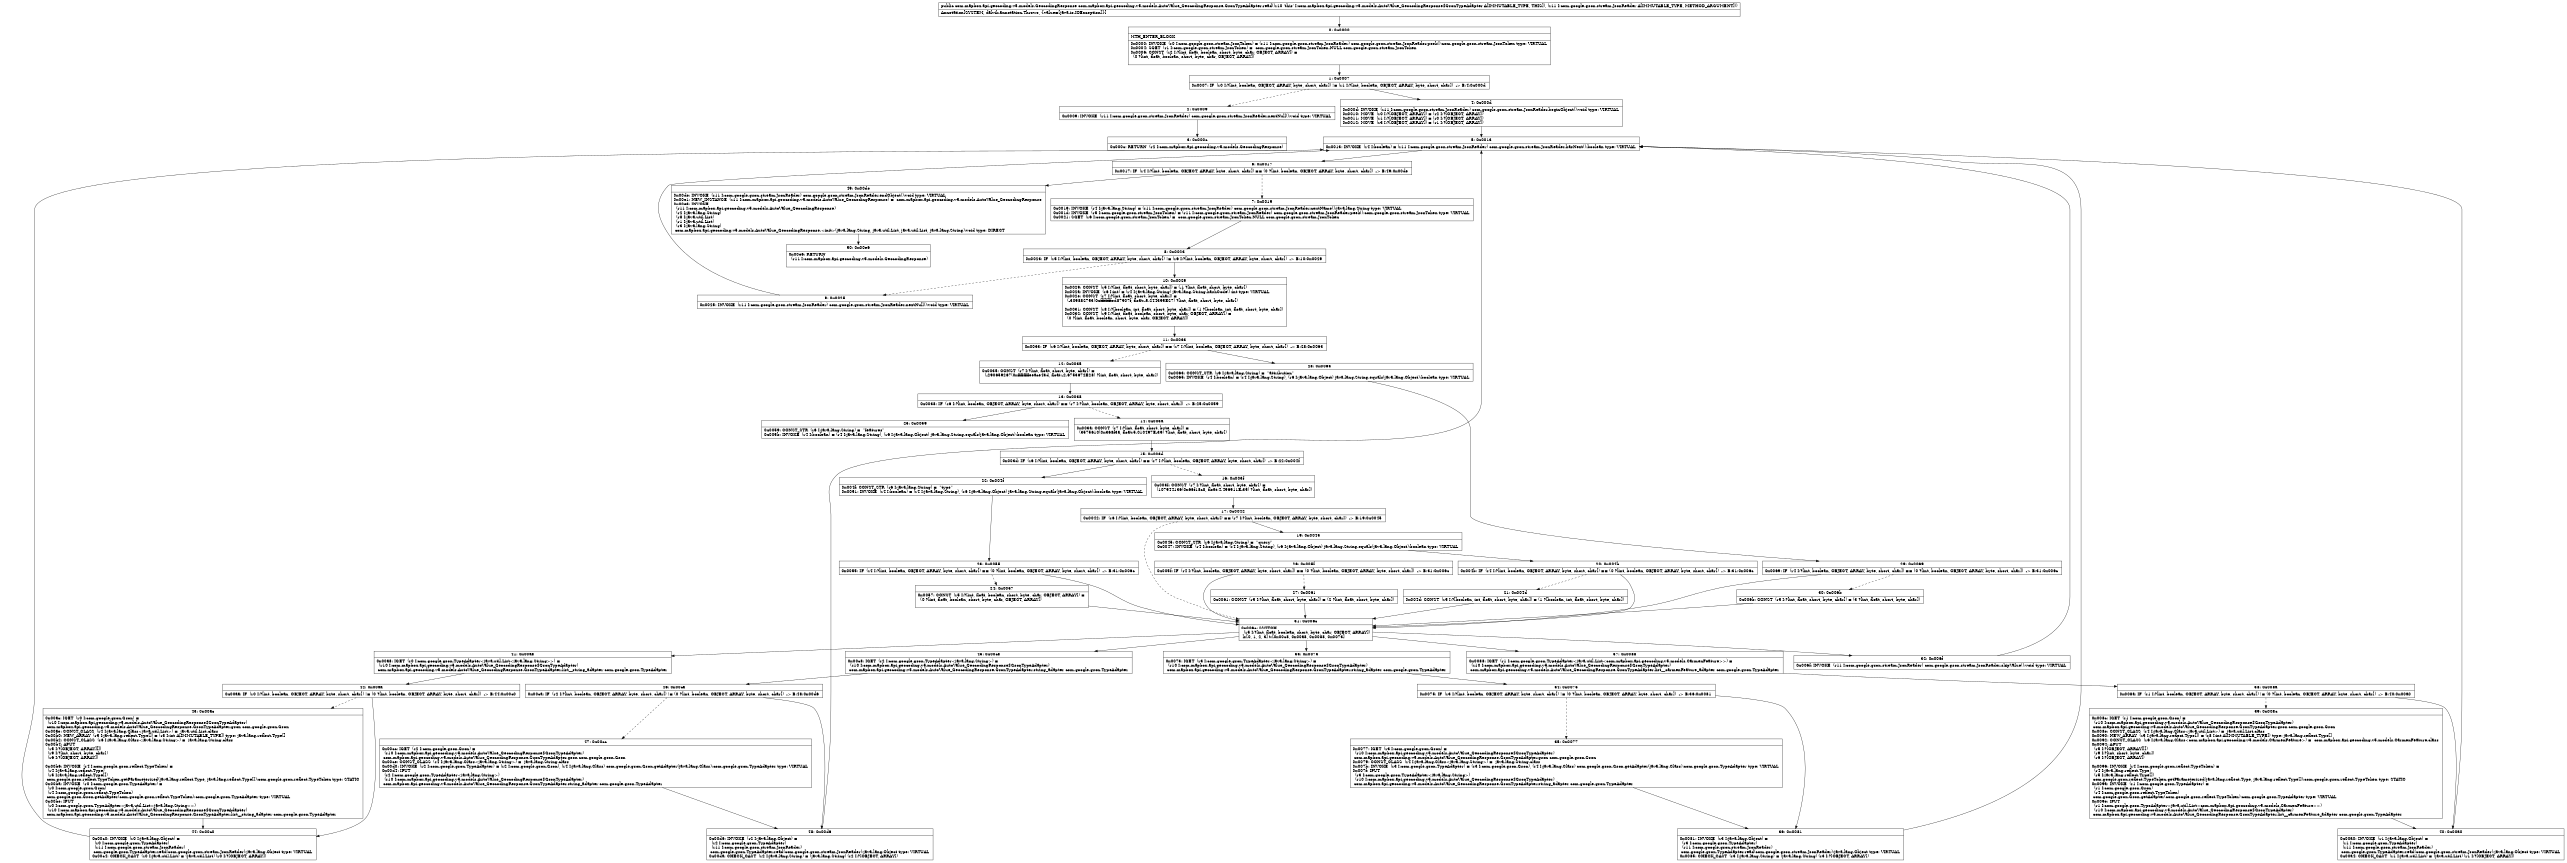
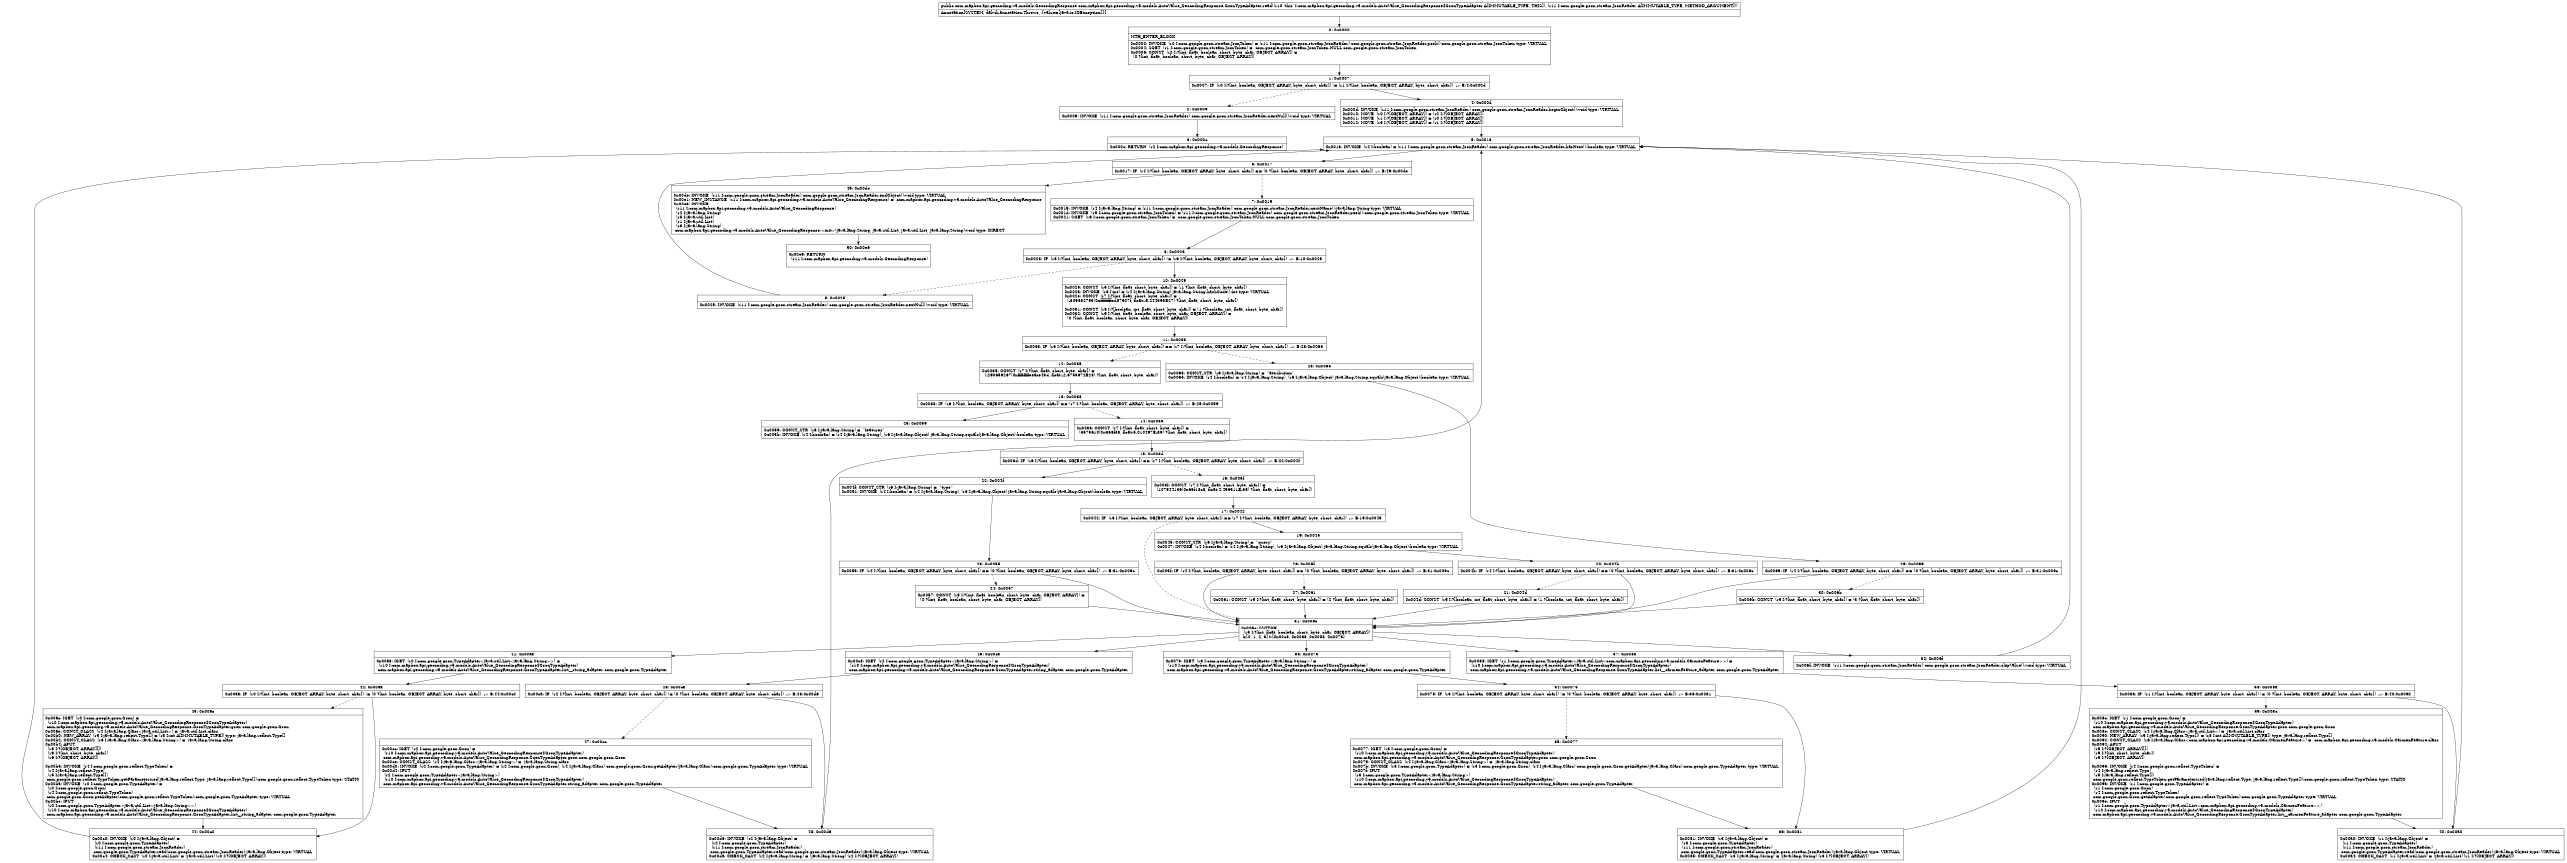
edge "11: 0x0033" -> "28: 0x0063": style solid -> dashed
